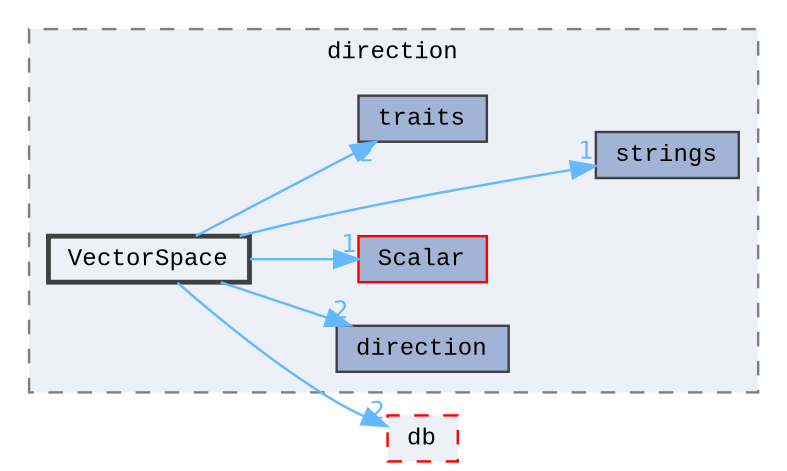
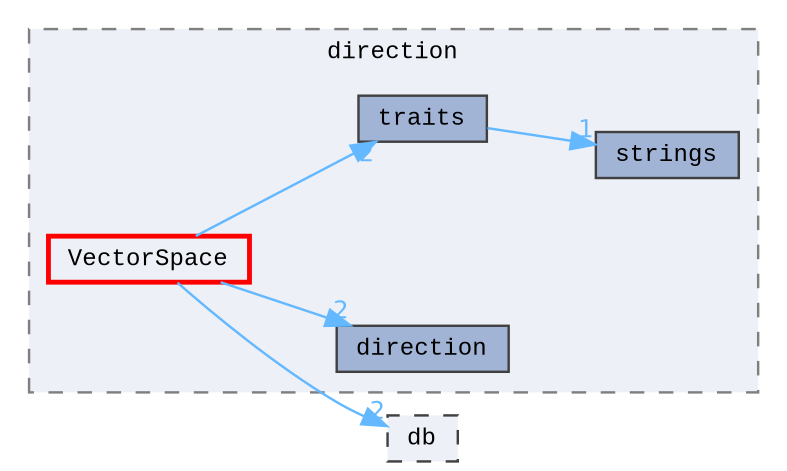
edge "VectorSpace" -> "strings": now "traits" -> "strings"
node "VectorSpace": color grey25 -> red
node "Scalar": removed
node "db": color red -> grey25
